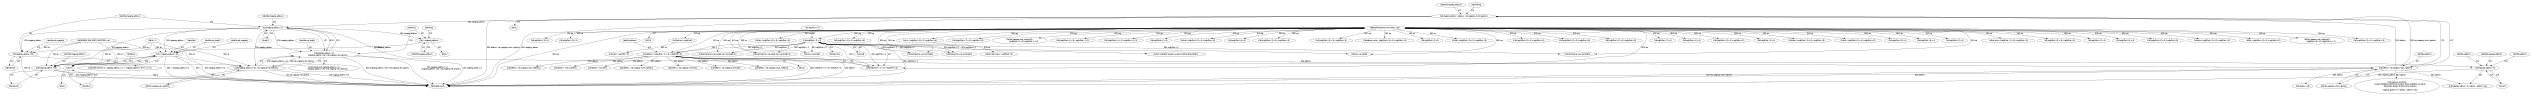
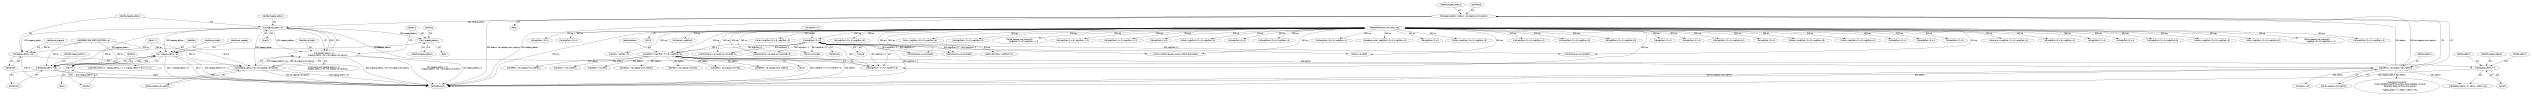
edge "(MethodParameterIn,const uint8_t *req)" -> "(Call,ctx->backend->prepare_response_tid(req, &req_length))": added, label "DDG: req"
edge "(Call,function = req[offset])" -> "(Call,slave = req[offset - 1])": now "(MethodParameterIn,const uint8_t *req)" -> "(Call,slave = req[offset - 1])"
